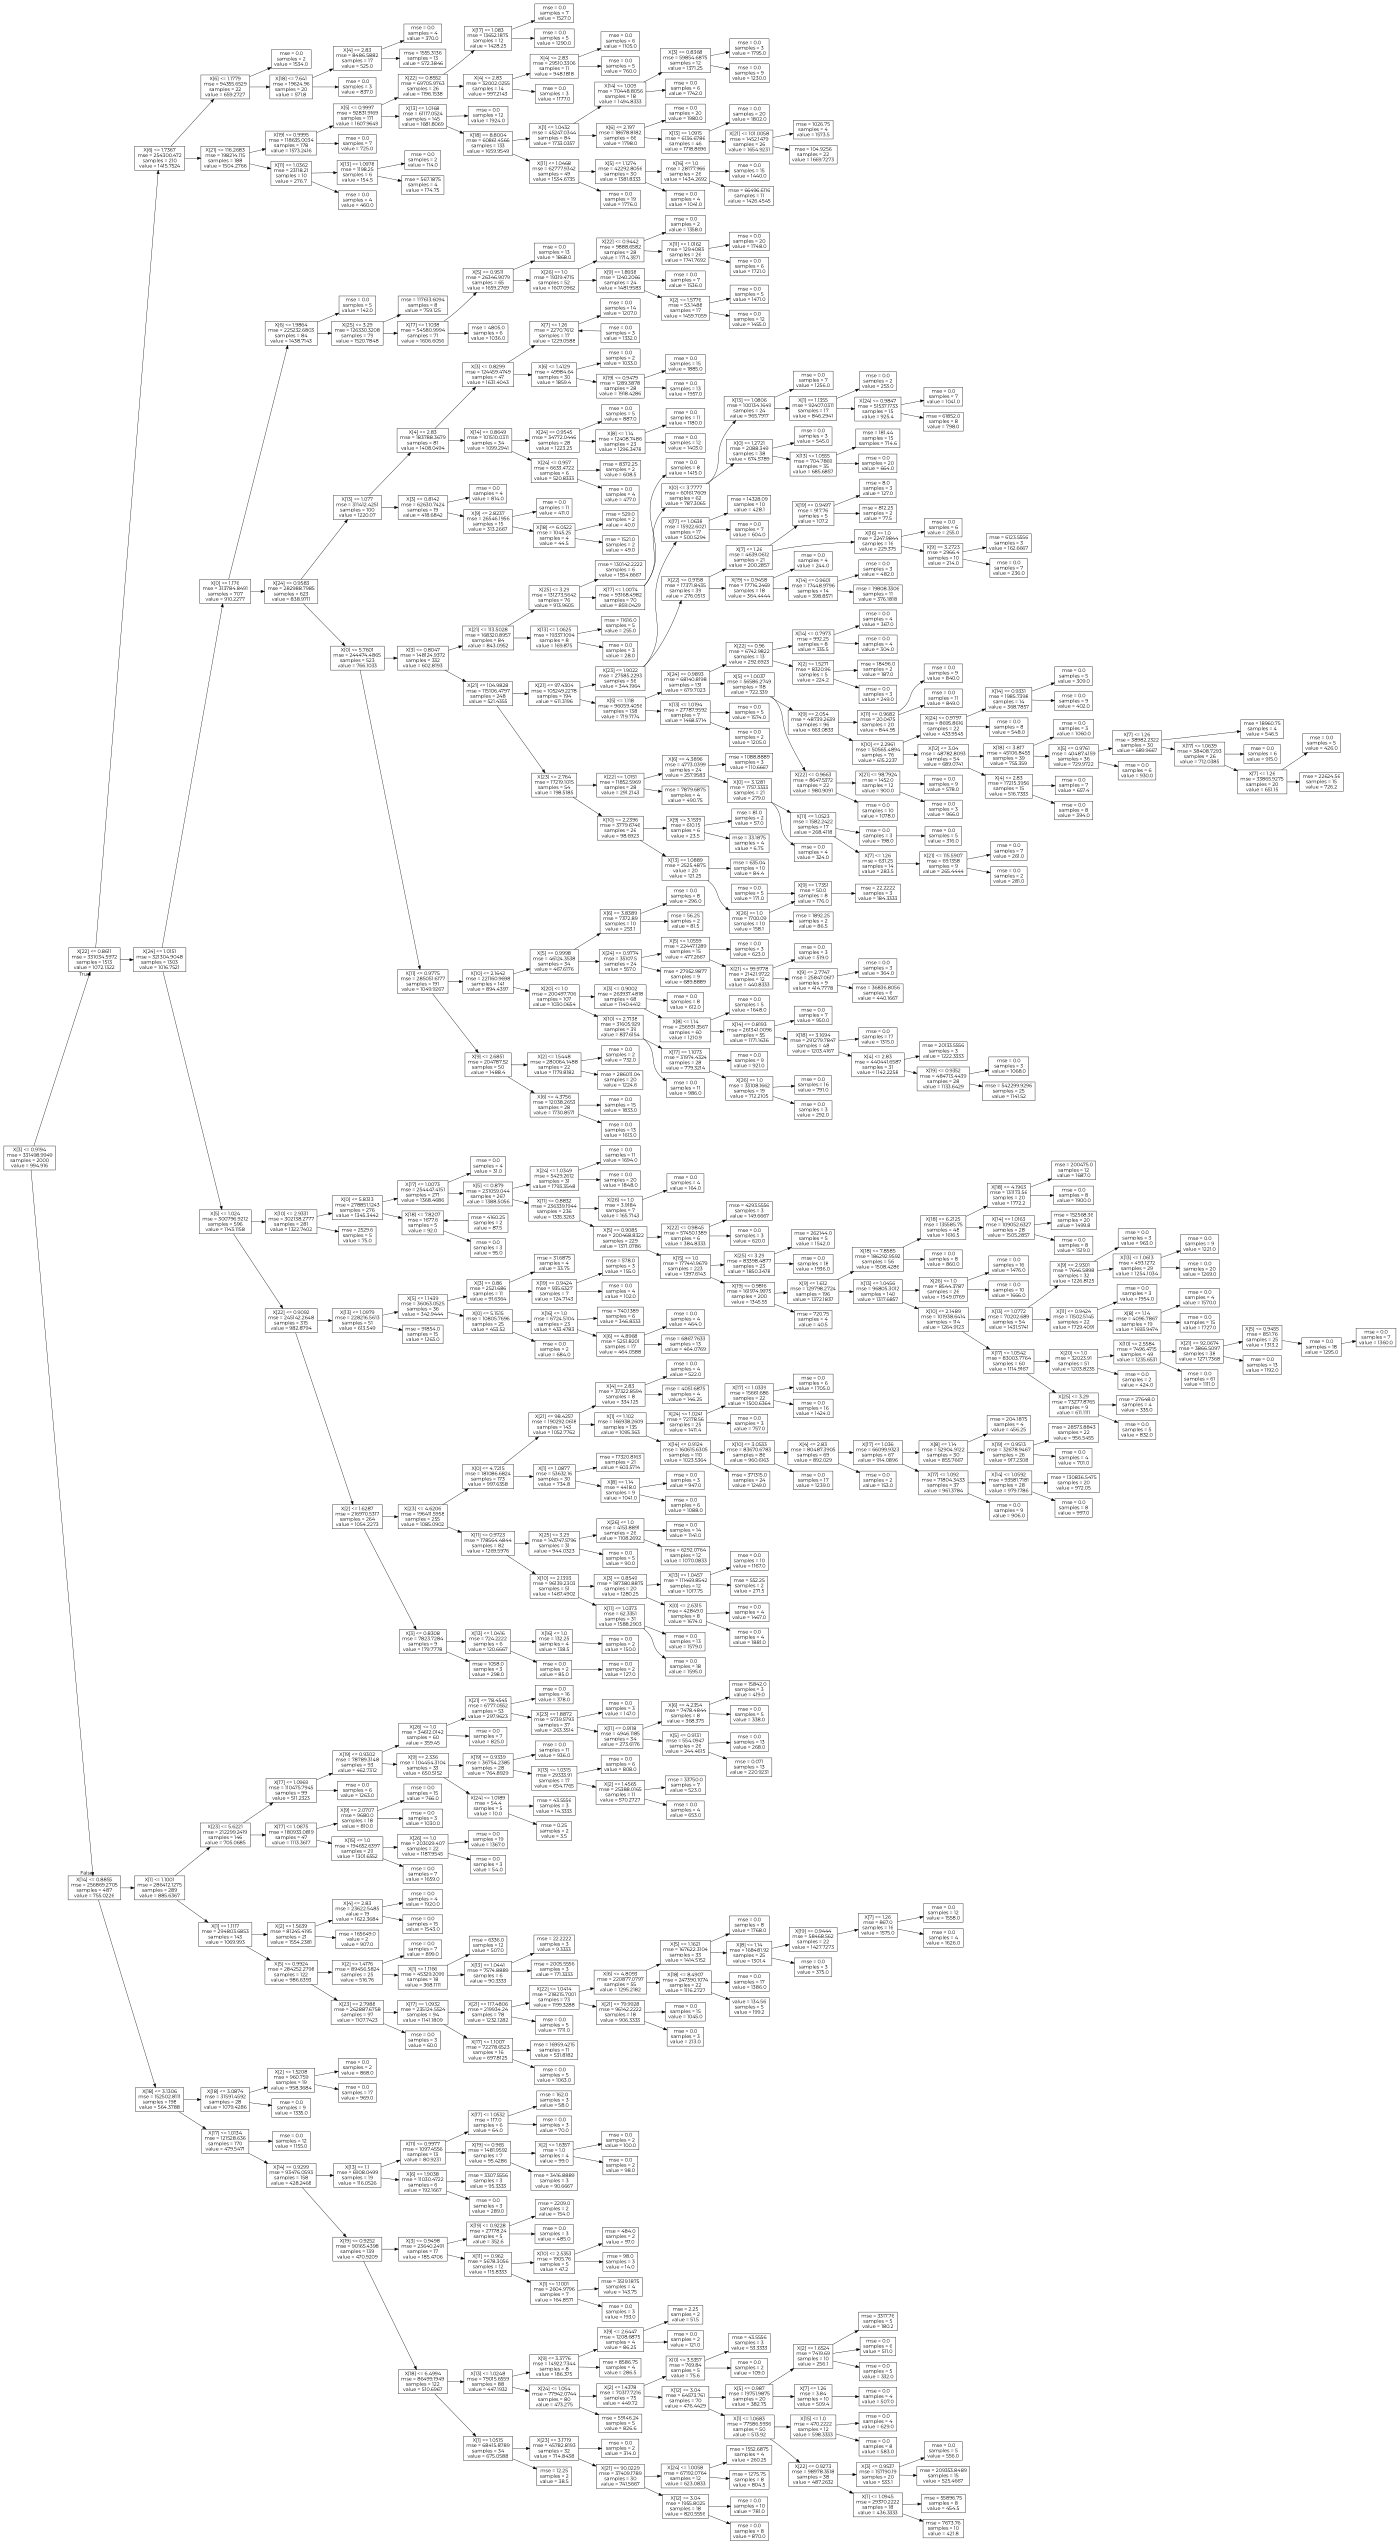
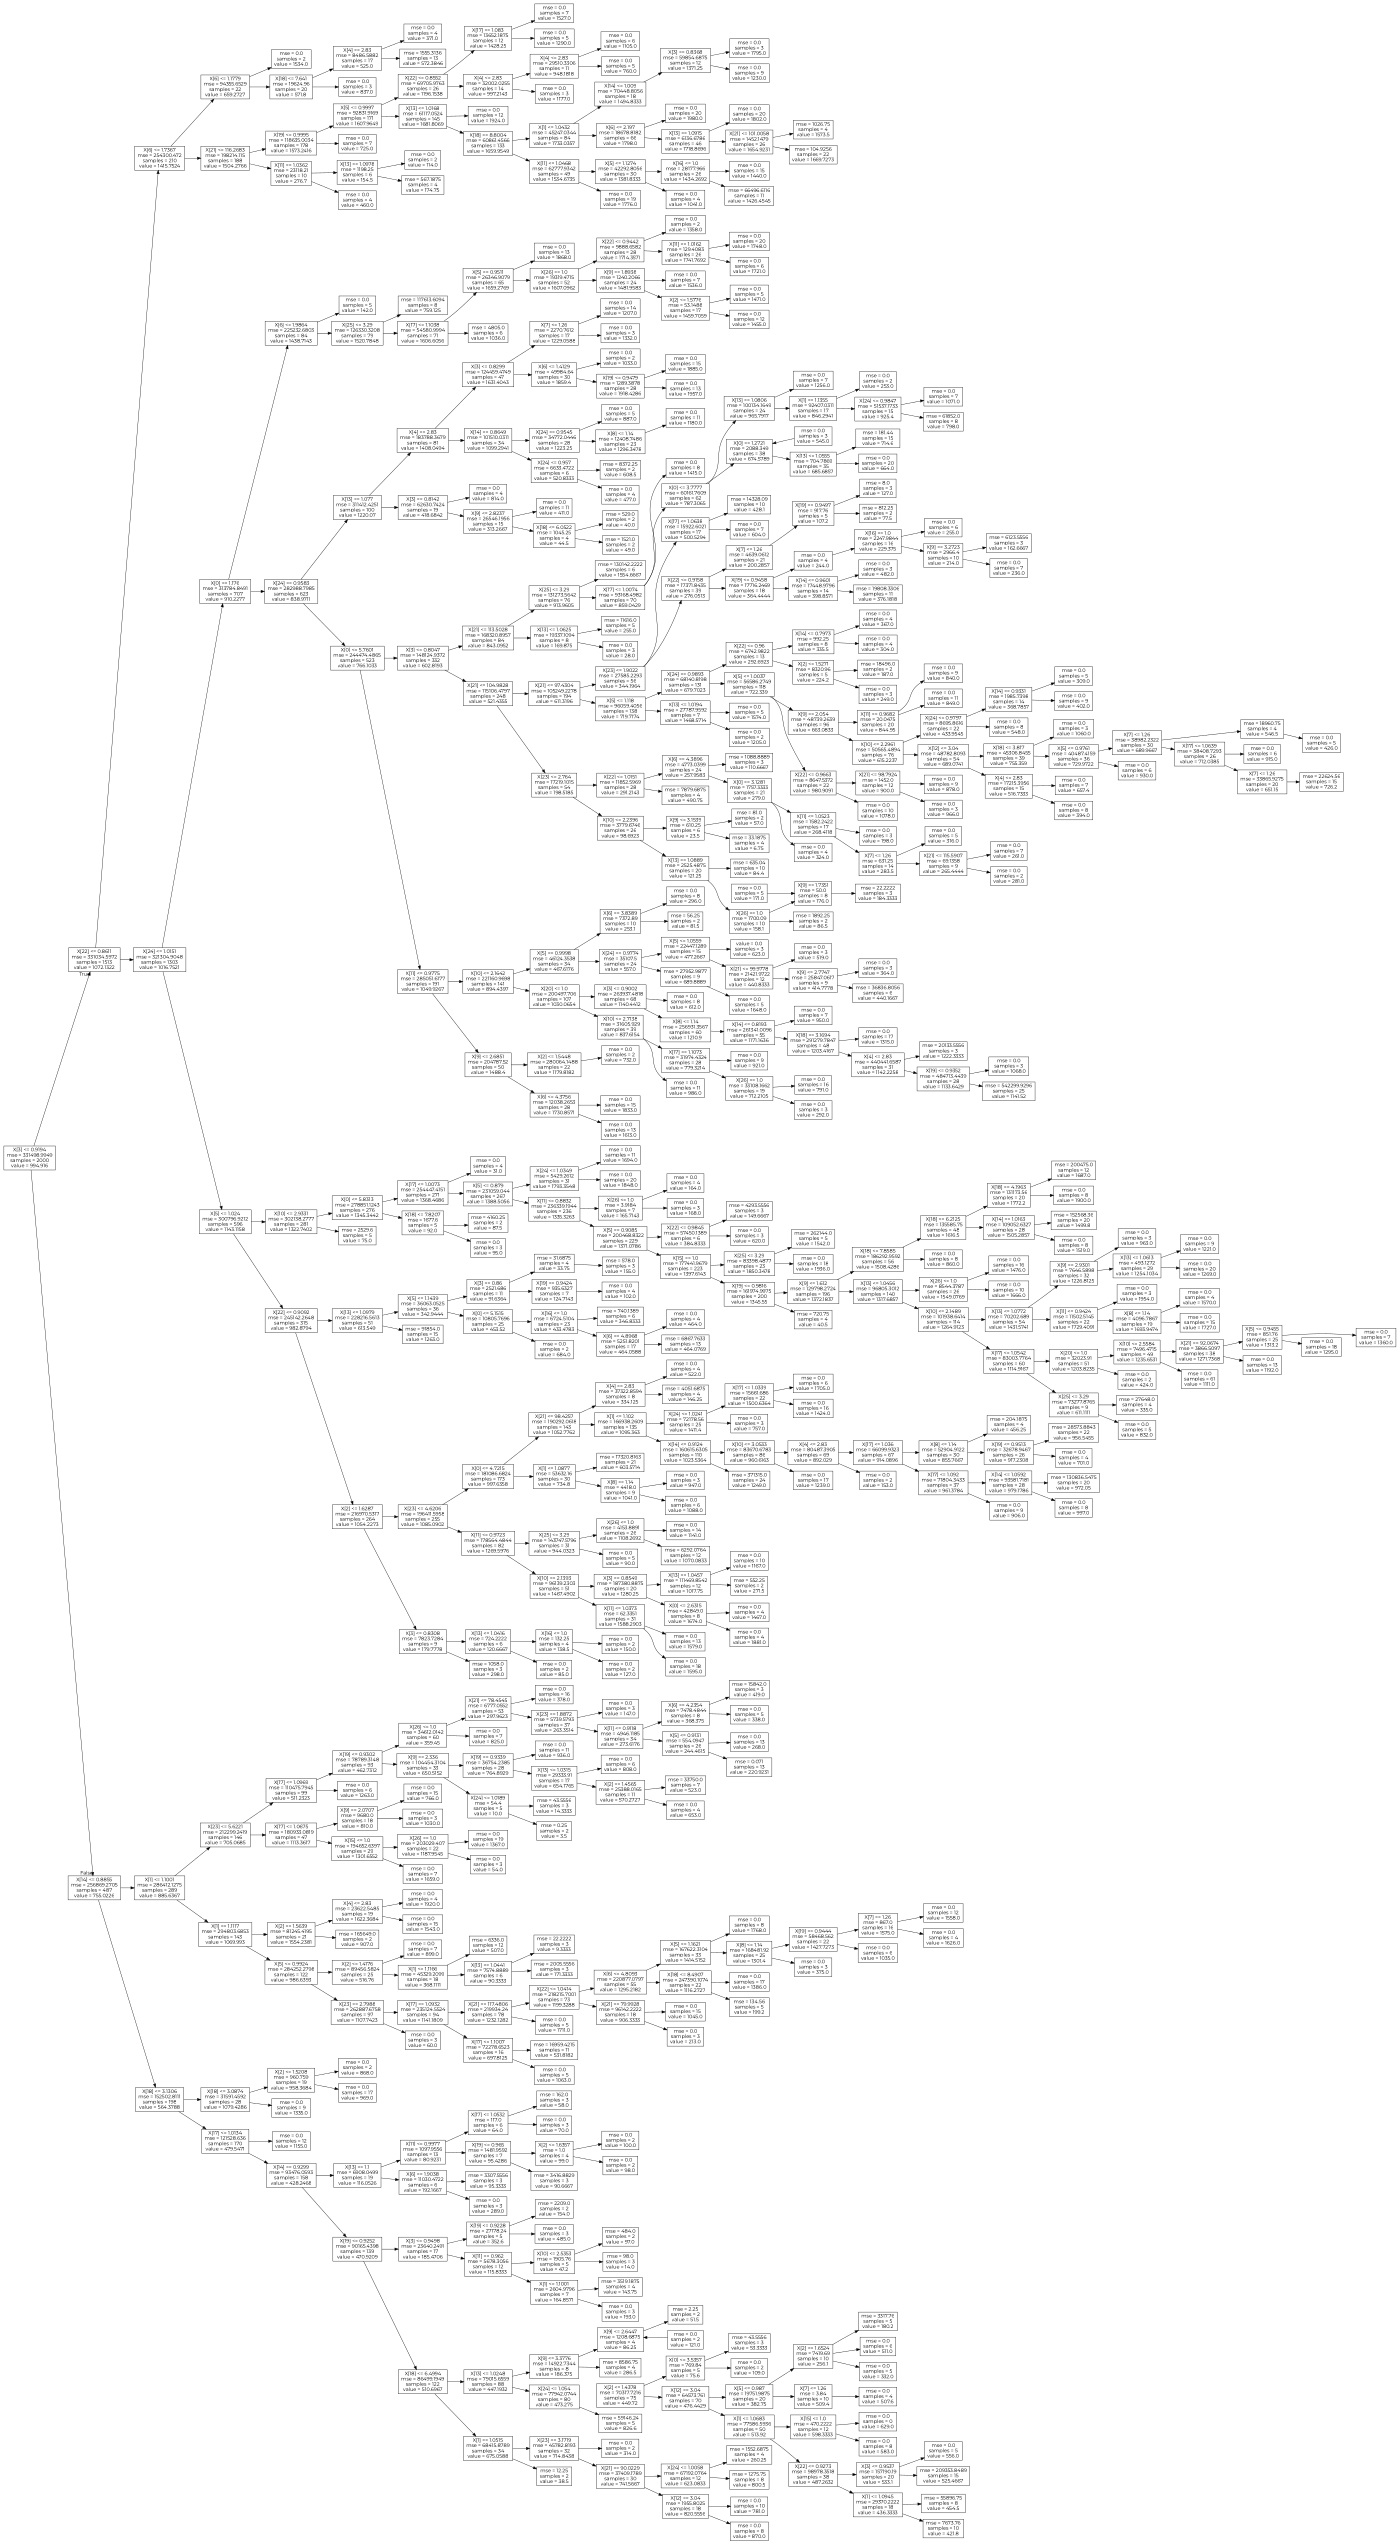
node "mse = 0.0 samples = 4 value = 370.0": label "mse = 0.0 samples = 4 value = 370.0" -> "mse = 0.0 samples = 4 value = 371.0"
node "mse = 0.0 samples = 6 value = 1742.0": removed
edge "mse = 0.0 samples = 3 value = 1332.0" -> "X[7] <= 1.26 mse = 2270.7612 samples = 17 value = 1229.0588": reversed
node "mse = 0.0 samples = 7 value = 1041.0": label "mse = 0.0 samples = 7 value = 1041.0" -> "mse = 0.0 samples = 7 value = 1071.0"
node "mse = 181.44 samples = 15 samples = 714.6": label "mse = 181.44 samples = 15 samples = 714.6" -> "mse = 181.44 samples = 15 value = 714.6"
node "mse = 0.0 samples = 12 value = 1403.0": removed
edge "X[0] <= 1.2721 mse = 2088.349 samples = 38 value = 674.5789" -> "mse = 0.0 samples = 3 value = 545.0": reversed
edge "X[7] <= 1.26 mse = 4639.0612 samples = 21 value = 200.2857" -> "X[16] <= 1.0 mse = 2247.9844 samples = 16 value = 229.375": now "mse = 0.0 samples = 4 value = 244.0" -> "X[16] <= 1.0 mse = 2247.9844 samples = 16 value = 229.375"
node "X[18] <= 3.817 mse = 45106.8455 samples = 39 value = 755.359": label "X[18] <= 3.817 mse = 45106.8455 samples = 39 value = 755.359" -> "X[18] <= 3.817 mse = 45306.8455 samples = 39 value = 755.359"
edge "X[7] <= 1.26 mse = 33865.9275 samples = 20 value = 651.15" -> "mse = 0.0 samples = 5 value = 426.0": now "mse = 18960.75 samples = 4 value = 546.5" -> "mse = 0.0 samples = 5 value = 426.0"
node "mse = 0.0 samples = 9 value = 578.0": label "mse = 0.0 samples = 9 value = 578.0" -> "mse = 0.0 samples = 9 value = 878.0"
node "X[9] <= 3.1539 mse = 610.15 samples = 6 value = 23.5": label "X[9] <= 3.1539 mse = 610.15 samples = 6 value = 23.5" -> "X[9] <= 3.1539 mse = 610.25 samples = 6 value = 23.5"
edge "mse = 0.0 samples = 3 value = 198.0" -> "mse = 0.0 samples = 5 value = 316.0": now "X[7] <= 1.26 mse = 631.25 samples = 14 value = 283.5" -> "mse = 0.0 samples = 5 value = 316.0"
node "X[13] <= 1.0889 mse = 2525.4875 value = 20 value = 121.25": label "X[13] <= 1.0889 mse = 2525.4875 value = 20 value = 121.25" -> "X[13] <= 1.0889 mse = 2525.4875 samples = 20 value = 121.25"
node "mse = 0.0 samples = 3 value = 623.0": label "mse = 0.0 samples = 3 value = 623.0" -> "value = 0.0 samples = 3 value = 623.0"
edge "X[8] <= 1.14 mse = 256931.3567 samples = 60 value = 1210.9" -> "mse = 0.0 samples = 5 value = 1648.0": now "mse = 27952.9877 samples = 9 value = 689.8889" -> "mse = 0.0 samples = 5 value = 1648.0"
node "mse = 286011.04 samples = 20 value = 1224.6": removed
node "mse = 0.0 samples = 3 value = 168.0": added
edge "mse = 4160.25 samples = 2 value = 87.5" -> "X[18] <= 7.8207 mse = 1677.6 samples = 5 value = 92.0": reversed
edge "X[19] <= 0.9424 mse = 935.6327 samples = 7 value = 124.7143" -> "mse = 578.0 samples = 3 value = 155.0": now "mse = 31.6875 samples = 4 value = 33.75" -> "mse = 578.0 samples = 3 value = 155.0"
edge "mse = 0.0 samples = 18 value = 1295.0" -> "mse = 0.0 samples = 7 value = 1360.0": now "X[5] <= 0.9455 mse = 851.76 samples = 25 value = 1313.2" -> "mse = 0.0 samples = 7 value = 1360.0"
edge "mse = 0.0 samples = 2 value = 85.0" -> "mse = 0.0 samples = 2 value = 127.0": now "X[16] <= 1.0 mse = 132.25 samples = 4 value = 138.5" -> "mse = 0.0 samples = 2 value = 127.0"
node "X[4] <= 2.83 mse = 23622.5485 value = 19 value = 1622.3684": label "X[4] <= 2.83 mse = 23622.5485 value = 19 value = 1622.3684" -> "X[4] <= 2.83 mse = 23622.5485 samples = 19 value = 1622.3684"
node "mse = 165649.0 value = 2 value = 907.0": label "mse = 165649.0 value = 2 value = 907.0" -> "mse = 165649.0 samples = 2 value = 907.0"
node "mse = 0.0 samples = 6 value = 1035.0": added
node "value = 134.56 samples = 5 value = 199.2": label "value = 134.56 samples = 5 value = 199.2" -> "mse = 134.56 samples = 5 value = 199.2"
node "X[11] <= 0.9977 mse = 1097.4556 samples = 13 value = 80.9231": label "X[11] <= 0.9977 mse = 1097.4556 samples = 13 value = 80.9231" -> "X[11] <= 0.9977 mse = 1097.9556 samples = 13 value = 80.9231"
node "mse = 3416.8889 samples = 3 value = 90.6667": label "mse = 3416.8889 samples = 3 value = 90.6667" -> "mse = 3416.8829 samples = 3 value = 90.6667"
edge "X[9] <= 2.6447 mse = 1208.6875 samples = 4 value = 86.25" -> "mse = 0.0 samples = 2 value = 121.0": reversed
edge "X[24] <= 1.054 mse = 77942.0744 samples = 80 value = 473.275" -> "X[2] <= 1.4378 mse = 70317.7216 samples = 75 value = 449.72": removed
node "mse = 0.0 samples = 4 value = 507.0": label "mse = 0.0 samples = 4 value = 507.0" -> "mse = 0.0 samples = 4 value = 507.6"
node "mse = 0.0 samples = 4 value = 629.0": label "mse = 0.0 samples = 4 value = 629.0" -> "mse = 0.0 samples = 0 value = 629.0"
node "mse = 1275.75 samples = 8 value = 804.5": label "mse = 1275.75 samples = 8 value = 804.5" -> "mse = 1275.75 samples = 8 value = 800.5"
